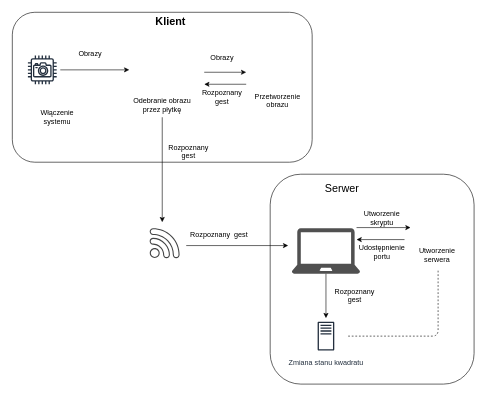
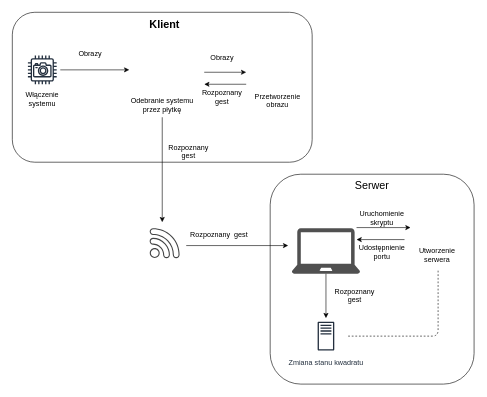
node "Klient": moved (171, 21) -> (165, 24)
node "Odebranie obrazu przez płytkę": label "Odebranie obrazu przez płytkę" -> "Odebranie systemu przez płytkę"
node "Włączenie systemu": moved (57, 117) -> (42, 99)
node "Serwer": moved (342, 195) -> (372, 192)
node "Utworzenie skryptu": label "Utworzenie skryptu" -> "Uruchomienie skryptu"
